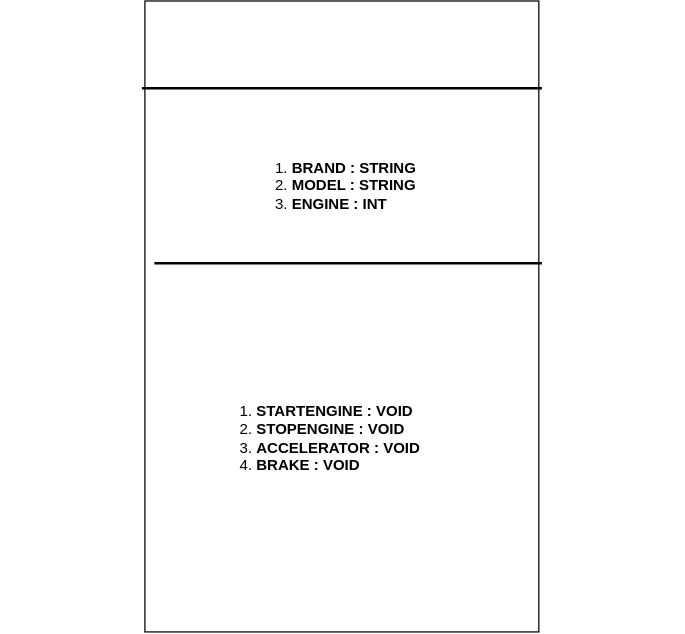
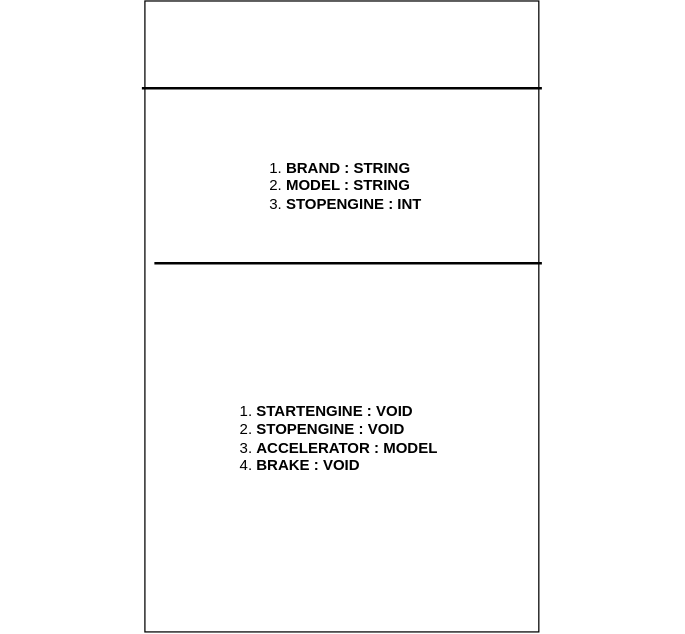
node "BRAND : STRING MODEL : STRING ENGINE : INT": label "BRAND : STRING MODEL : STRING ENGINE : INT" -> "BRAND : STRING MODEL : STRING STOPENGINE : INT"
node "STARTENGINE : VOID STOPENGINE : VOID ACCELERATOR : VOID BRAKE : VOID": label "STARTENGINE : VOID STOPENGINE : VOID ACCELERATOR : VOID BRAKE : VOID" -> "STARTENGINE : VOID STOPENGINE : VOID ACCELERATOR : MODEL BRAKE : VOID"
